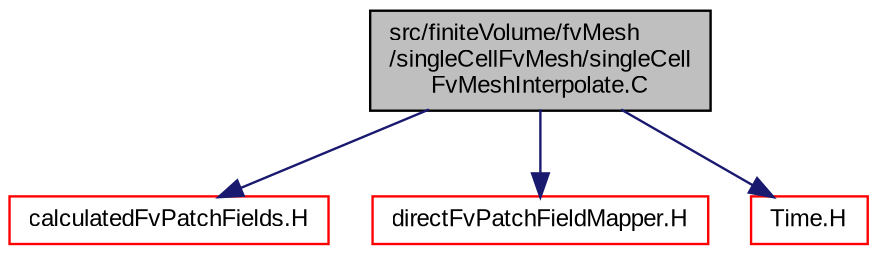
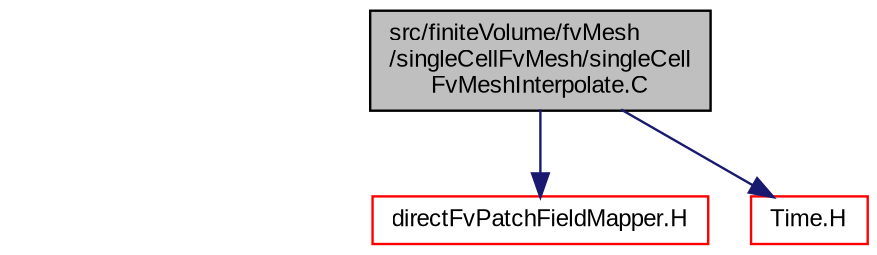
node "calculatedFvPatchFields.H": removed
